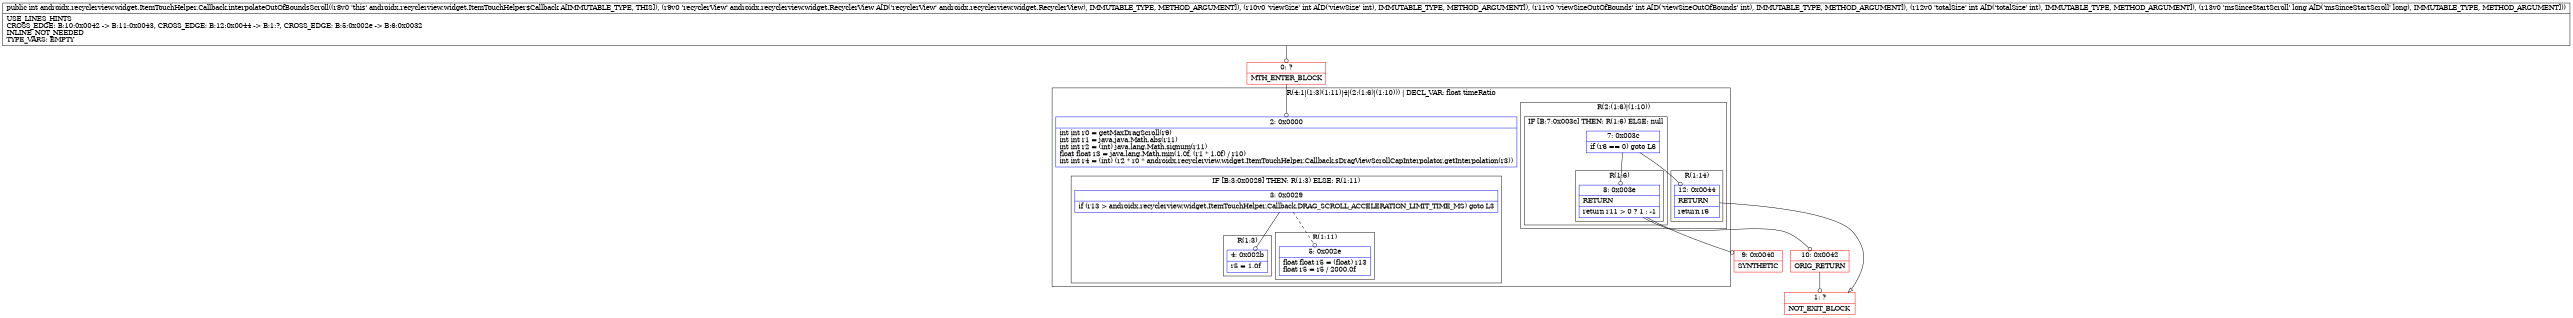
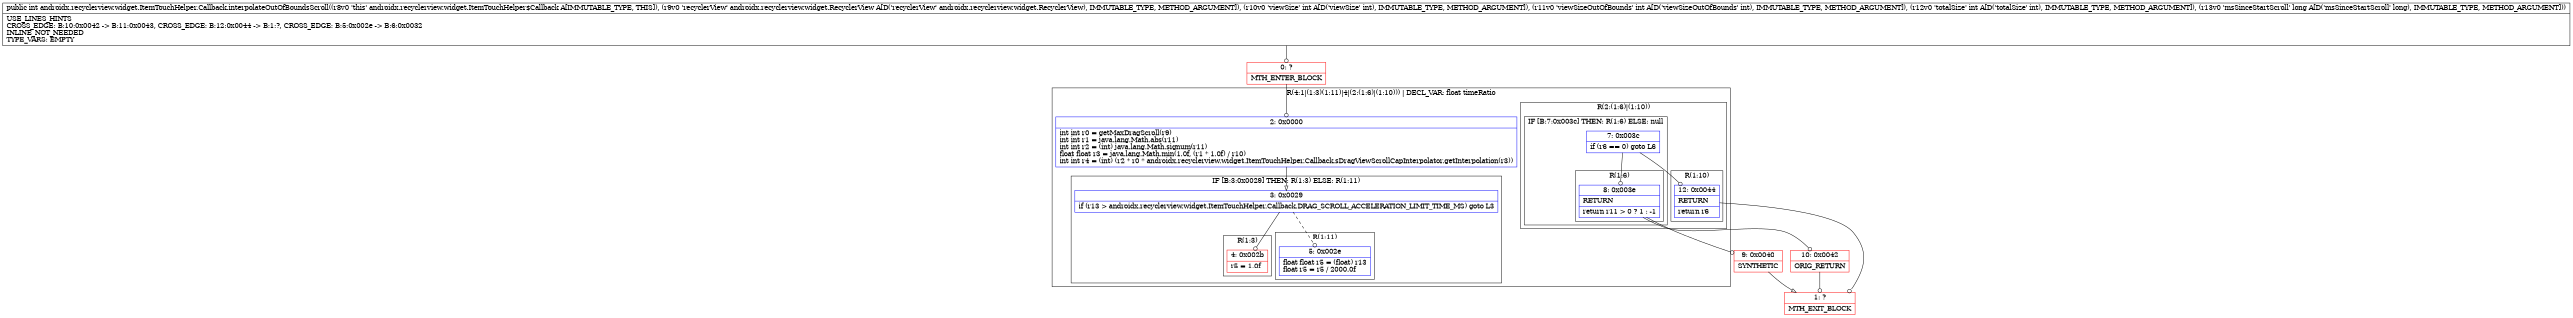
node "2: 0x0000": text "int int r1 = java.java.Math.abs(r11)" -> "int int r1 = java.lang.Math.abs(r11)"
cluster "R(1:14)": label "R(1:14)" -> "R(1:10)"
edge "2: 0x0000" -> "3: 0x0029": added
edge "12: 0x0044" -> "1: ?": arrowhead onormal -> odot
node "4: 0x002b": color blue -> red
edge "9: 0x0040" -> "1: ?": added
node "1: ?": text "NOT_EXIT_BLOCK" -> "MTH_EXIT_BLOCK"
